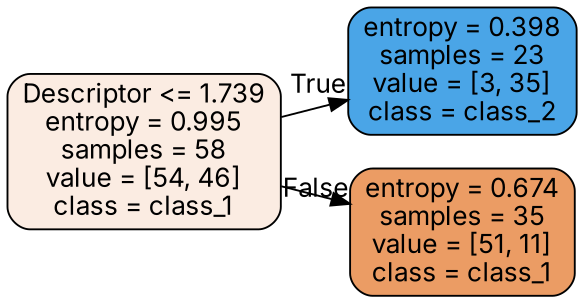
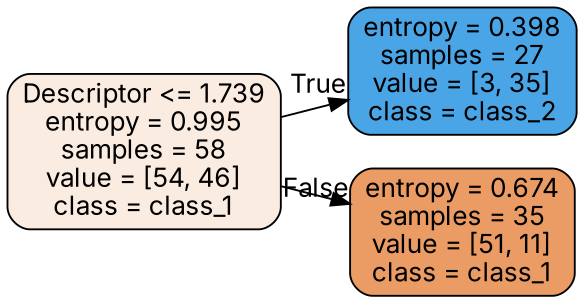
node "entropy = 0.398 samples = 23 value = [3, 35] class = class_2": label "entropy = 0.398 samples = 23 value = [3, 35] class = class_2" -> "entropy = 0.398 samples = 27 value = [3, 35] class = class_2"
